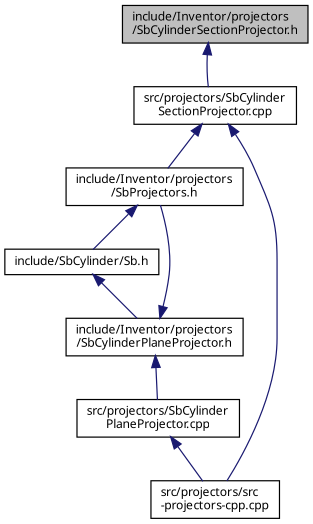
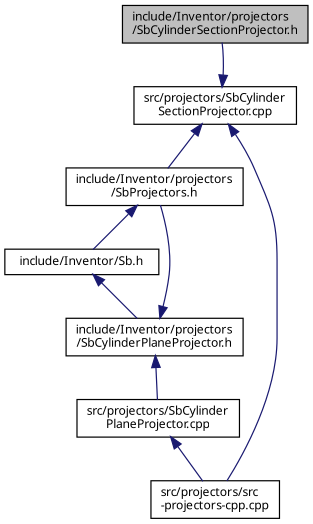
edge "src/projectors/SbCylinder SectionProjector.cpp" -> "include/Inventor/projectors /SbCylinderSectionProjector.h": reversed
node "include/SbCylinder/Sb.h": label "include/SbCylinder/Sb.h" -> "include/Inventor/Sb.h"
